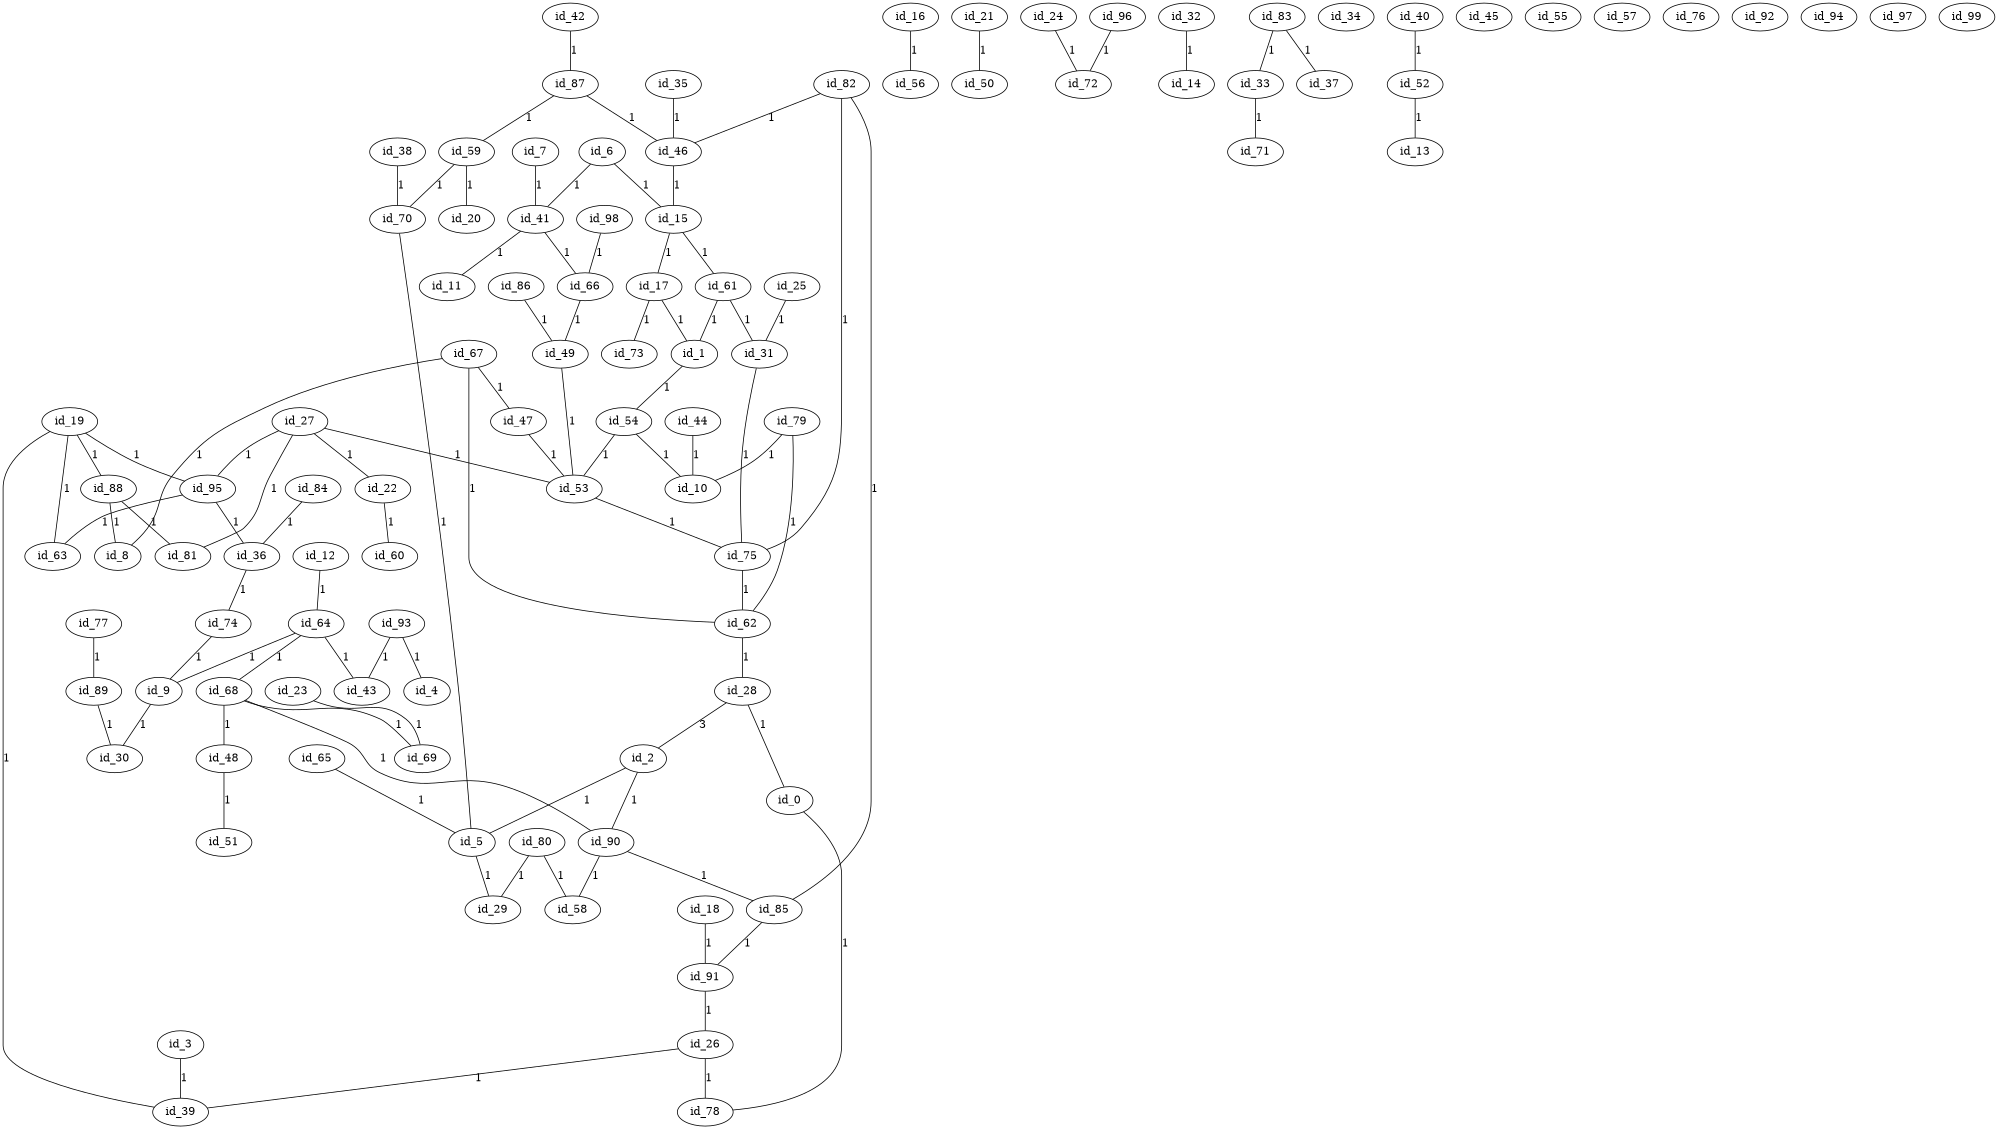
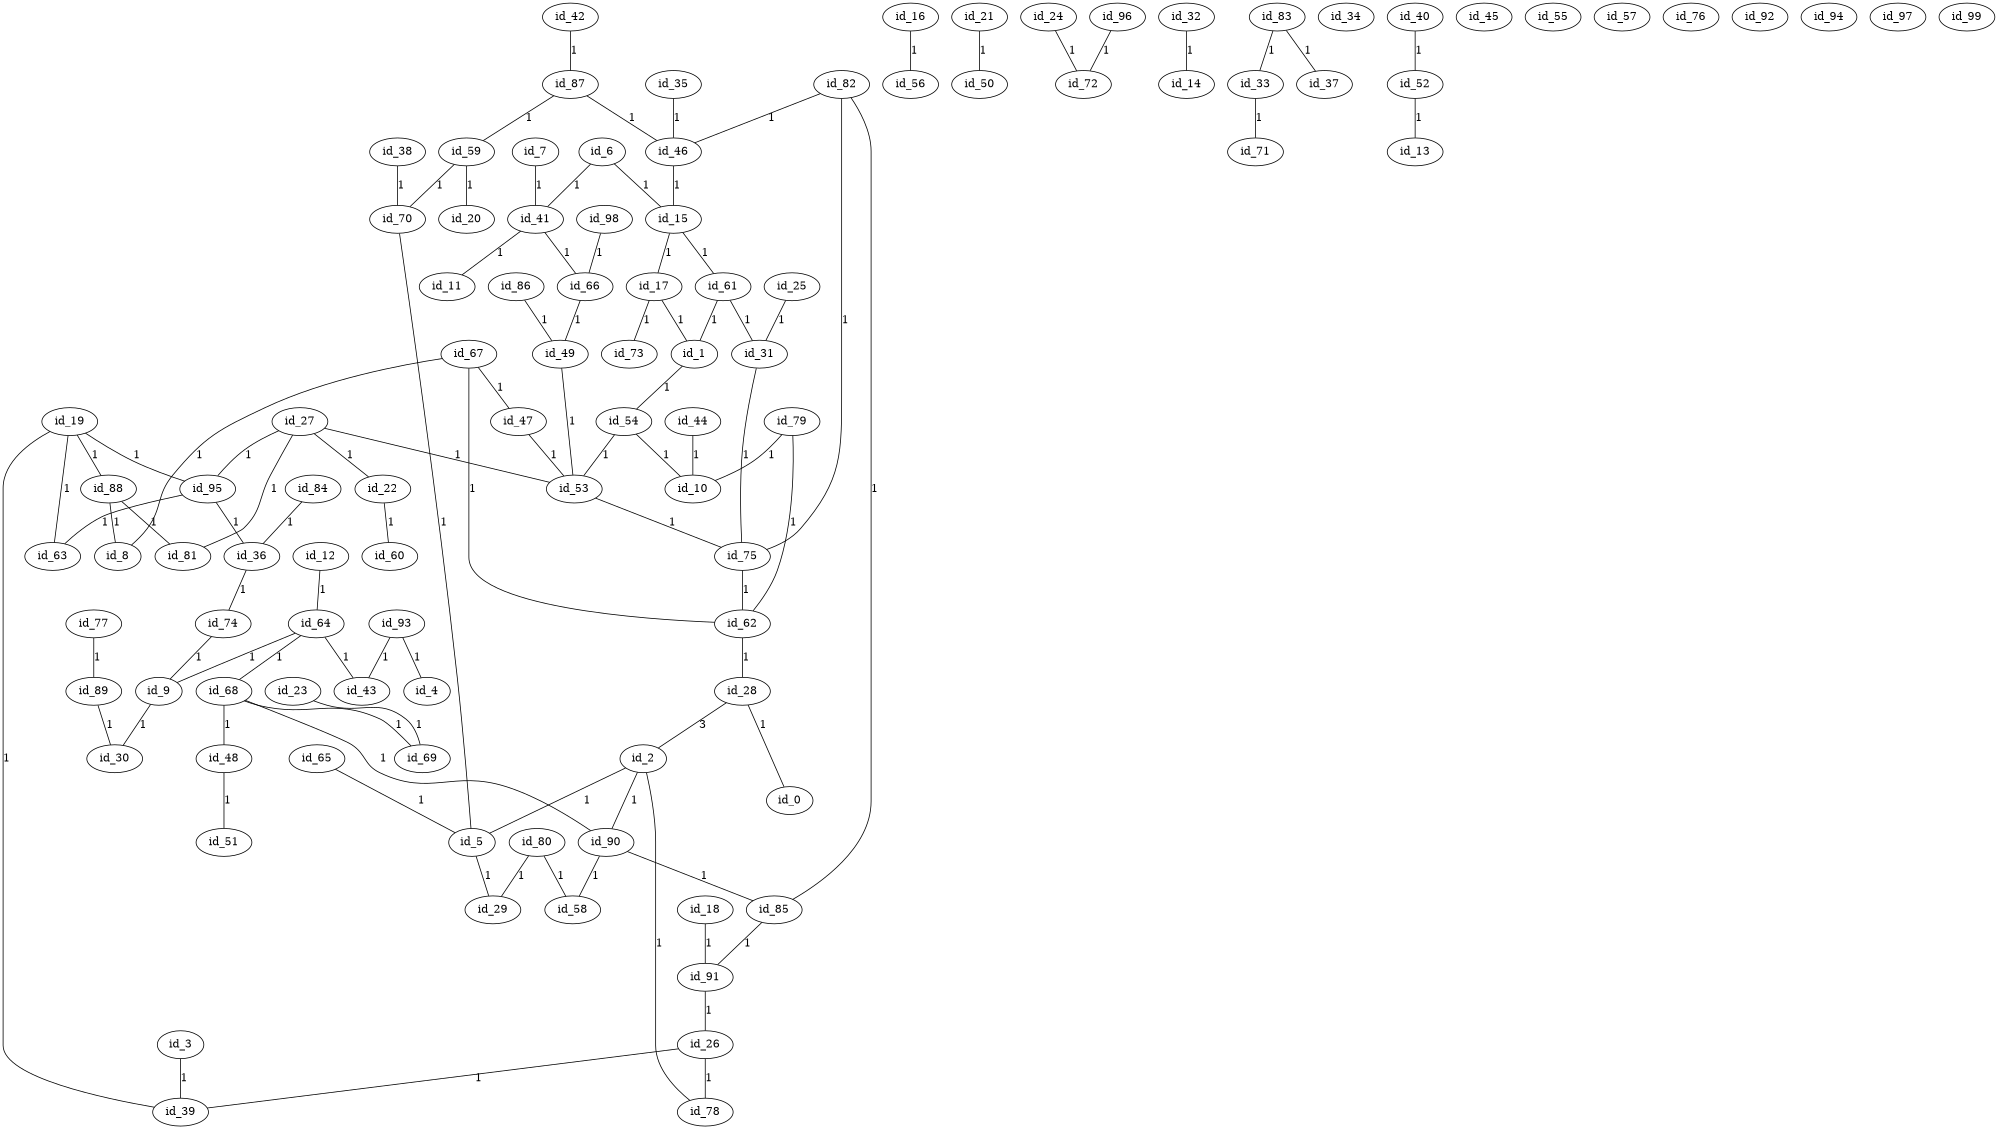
edge "id_0" -- "id_78": now "id_2" -- "id_78"
